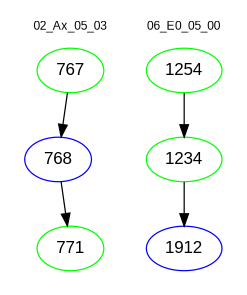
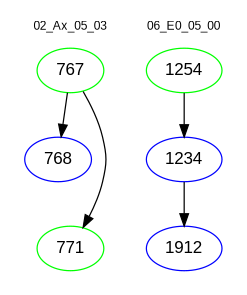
node "1234": color green -> blue
edge "768" -> "771": now "767" -> "771"
